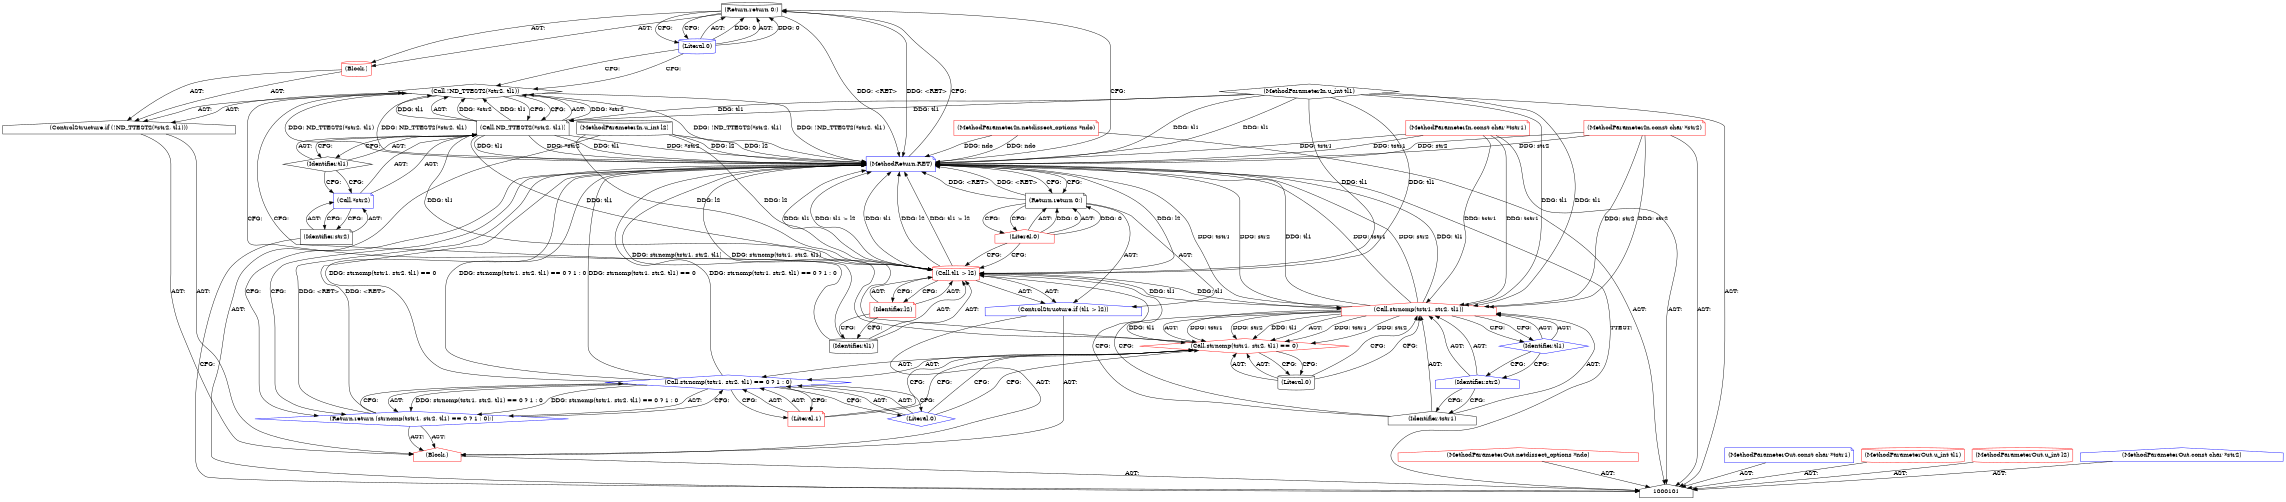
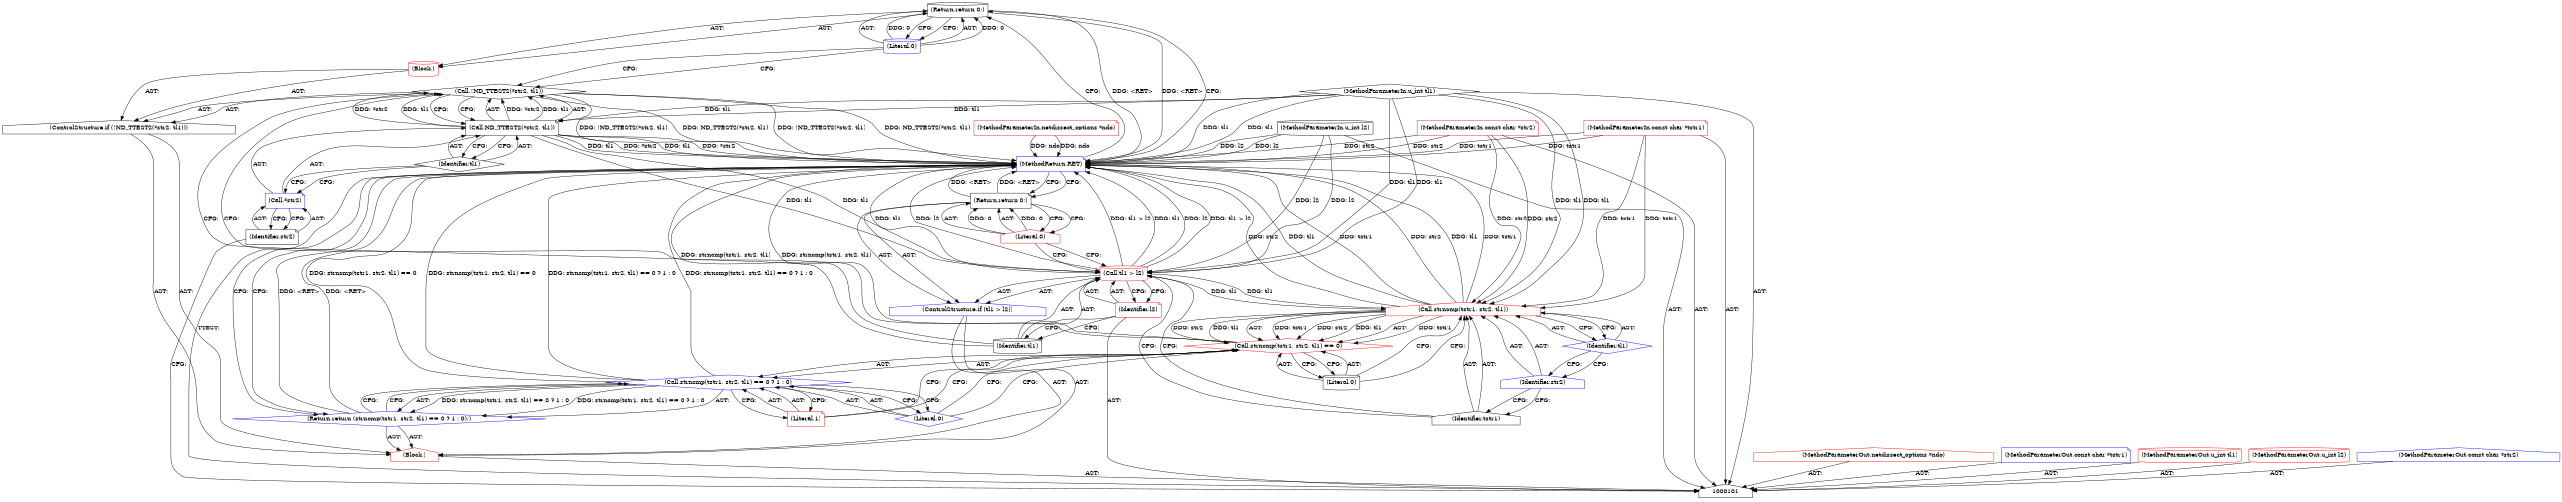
edge "(MethodParameterIn,netdissect_options *ndo)" -> "1000101": now "(Identifier,l2)" -> "1000101"
